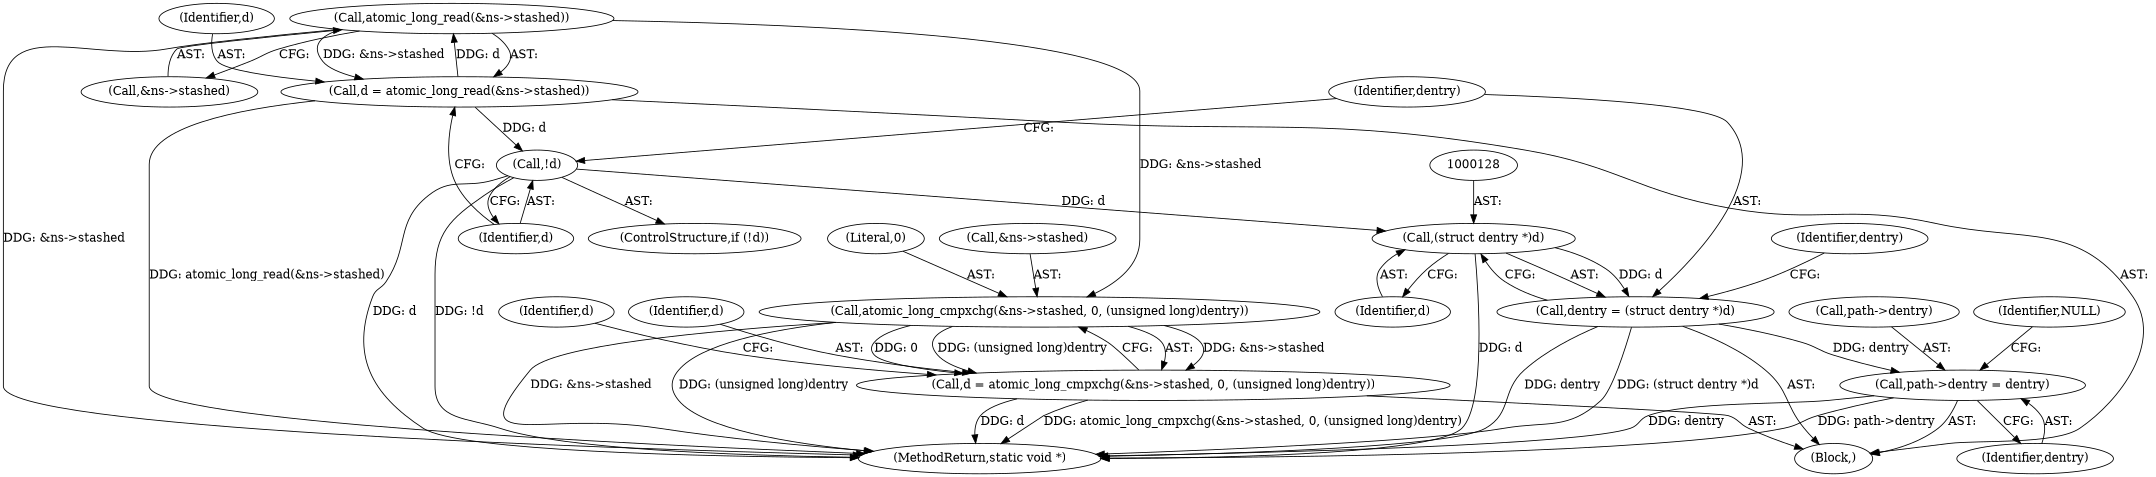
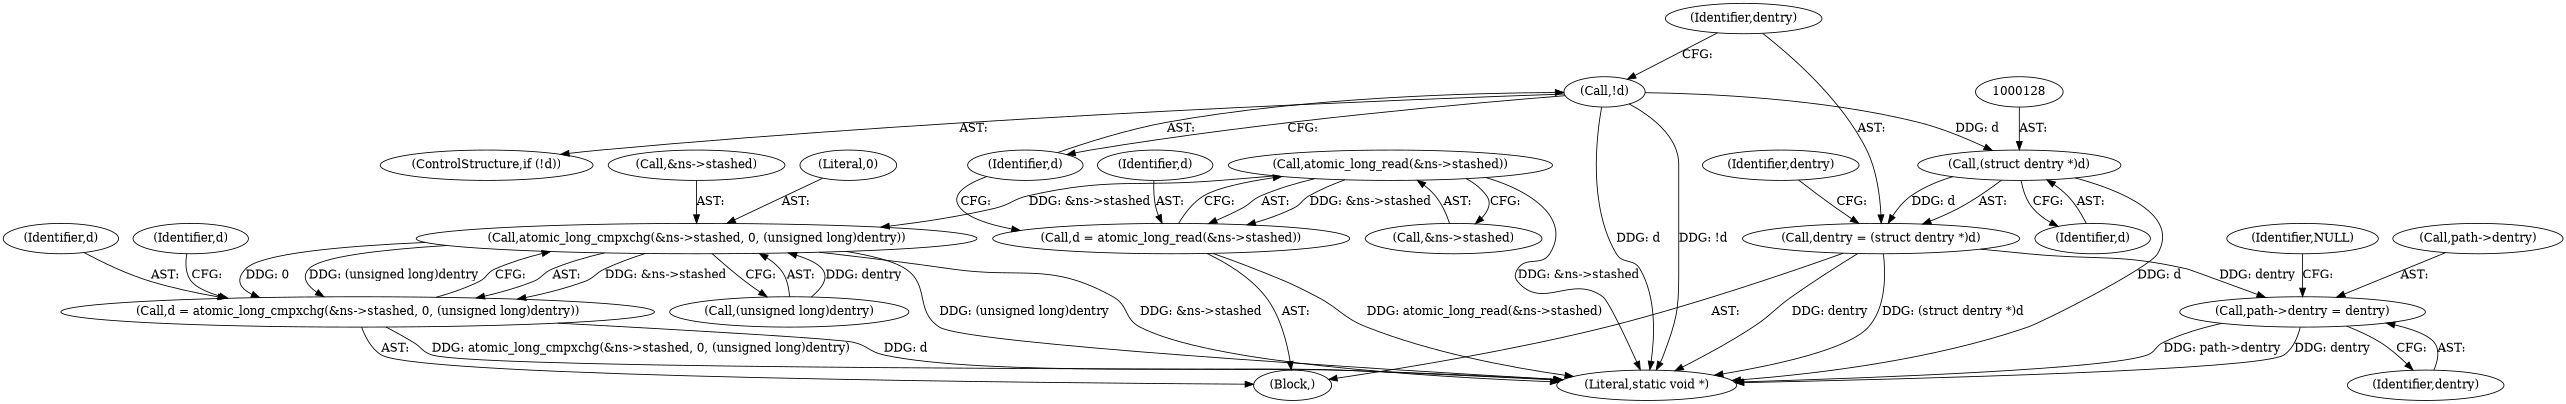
edge "(Call,d = atomic_long_read(&ns->stashed))" -> "(Call,atomic_long_read(&ns->stashed))": label "DDG: d" -> "CFG: "
edge "(Call,d = atomic_long_read(&ns->stashed))" -> "(Call,!d)": removed, label "DDG: d"
edge "(Call,dentry = (struct dentry *)d)" -> "(Call,(struct dentry *)d)": removed, label "CFG:"
node "(Call,(unsigned long)dentry)": added
edge "(Call,path->dentry = dentry)" -> "(Block,)": removed, label "AST:"
node "(MethodReturn,static void *)": label "(MethodReturn,static void *)" -> "(Literal,static void *)"
